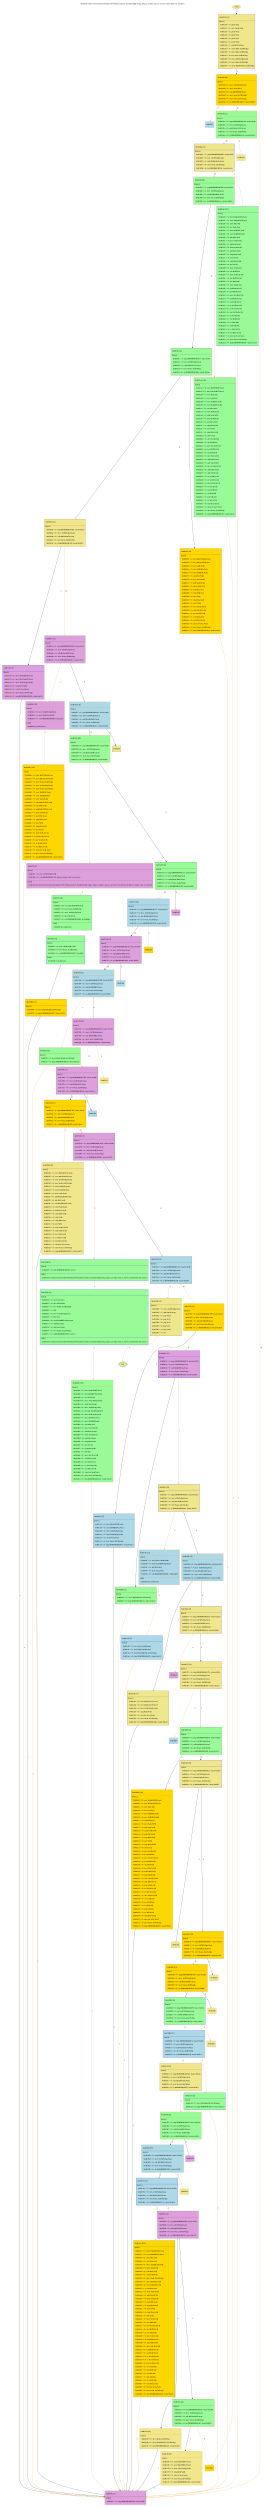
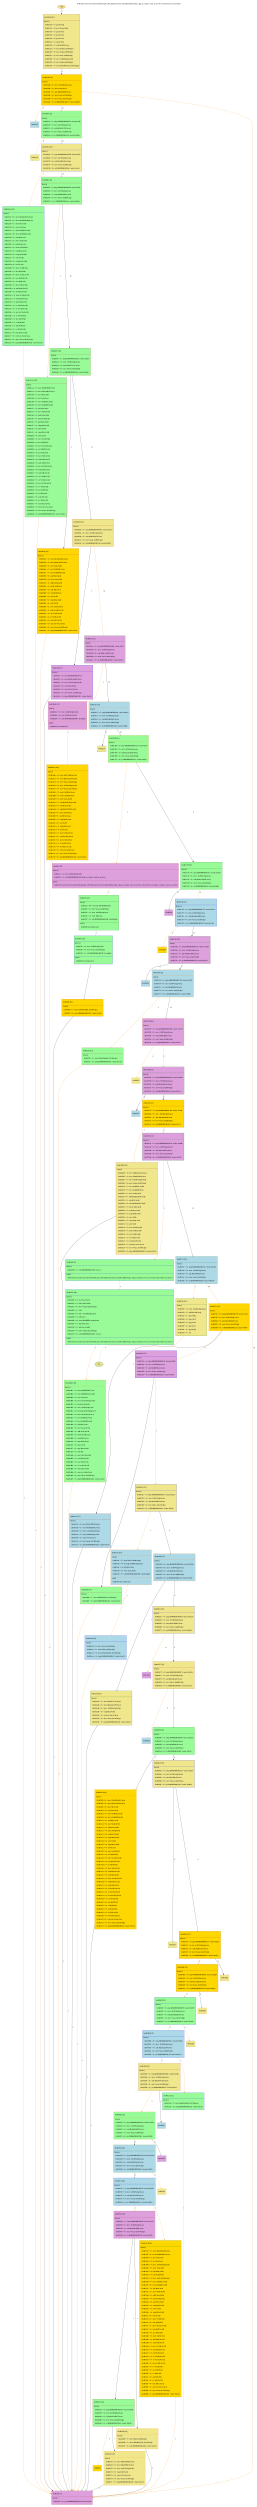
edge "0x401cca [134]" -> "0x4019bc": now "0x401cca [134]" -> "0x402431 [5]"
node "0x401f57": added
